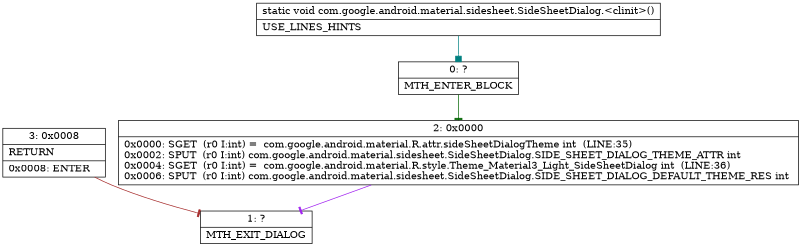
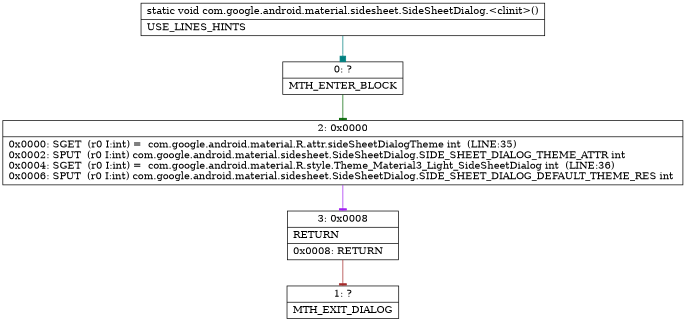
node "3: 0x0008": text "0x0008: ENTER" -> "0x0008: RETURN"
edge "2: 0x0000" -> "1: ?": now "2: 0x0000" -> "3: 0x0008"
